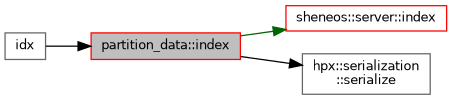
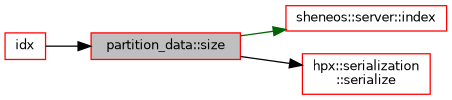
node "idx": color gray40 -> red
node "partition_data::index": label "partition_data::index" -> "partition_data::size"
node "hpx::serialization ::serialize": color gray40 -> red
